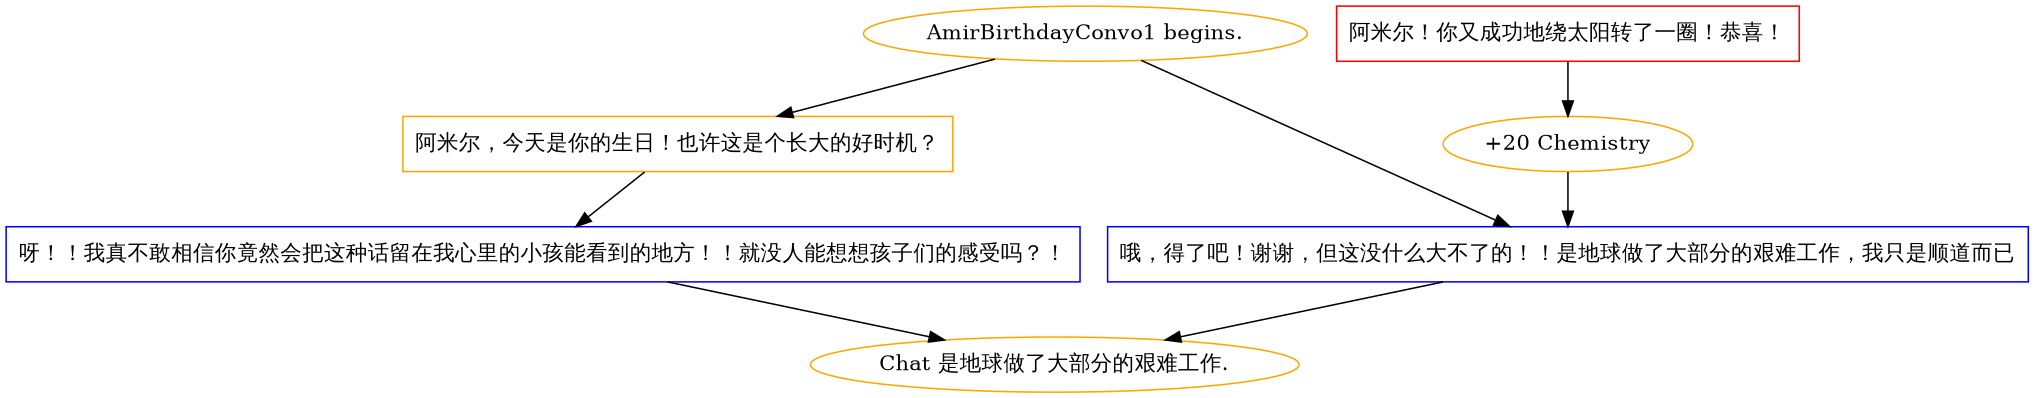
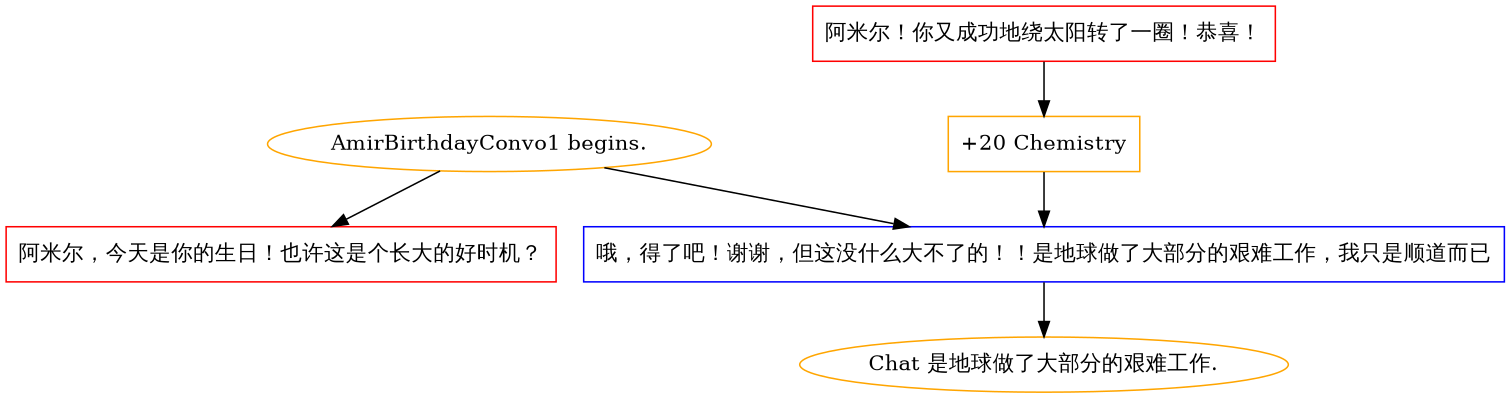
node "阿米尔，今天是你的生日！也许这是个长大的好时机？": color orange -> red
node "+20 Chemistry": shape ellipse -> box
node "呀！！我真不敢相信你竟然会把这种话留在我心里的小孩能看到的地方！！就没人能想想孩子们的感受吗？！": removed
